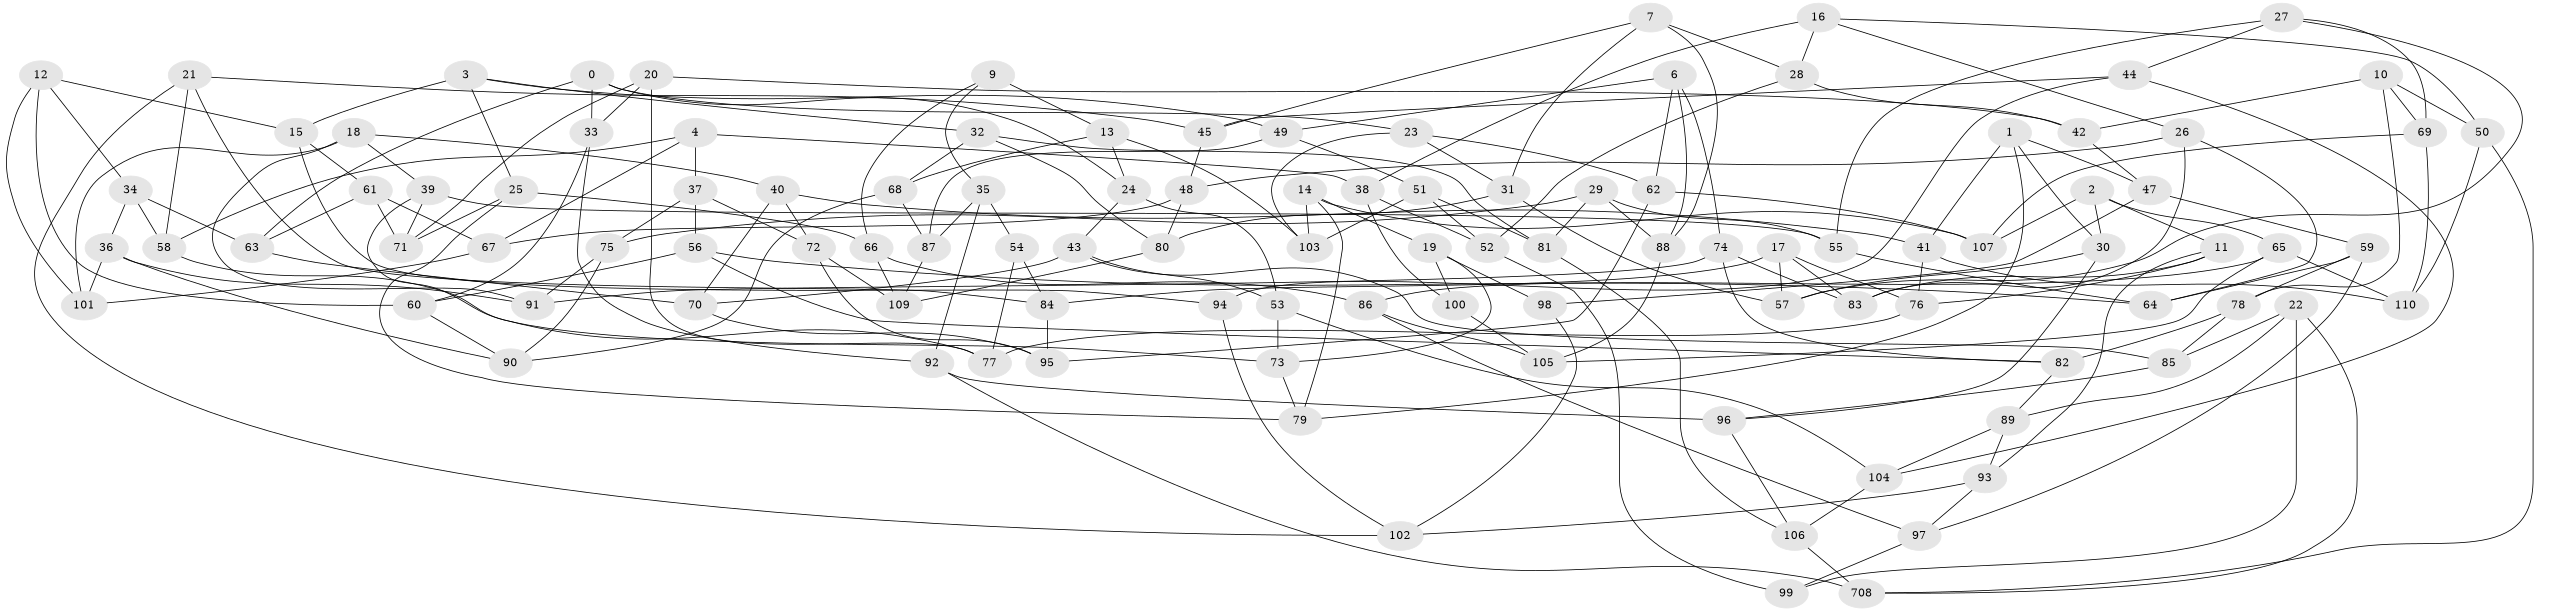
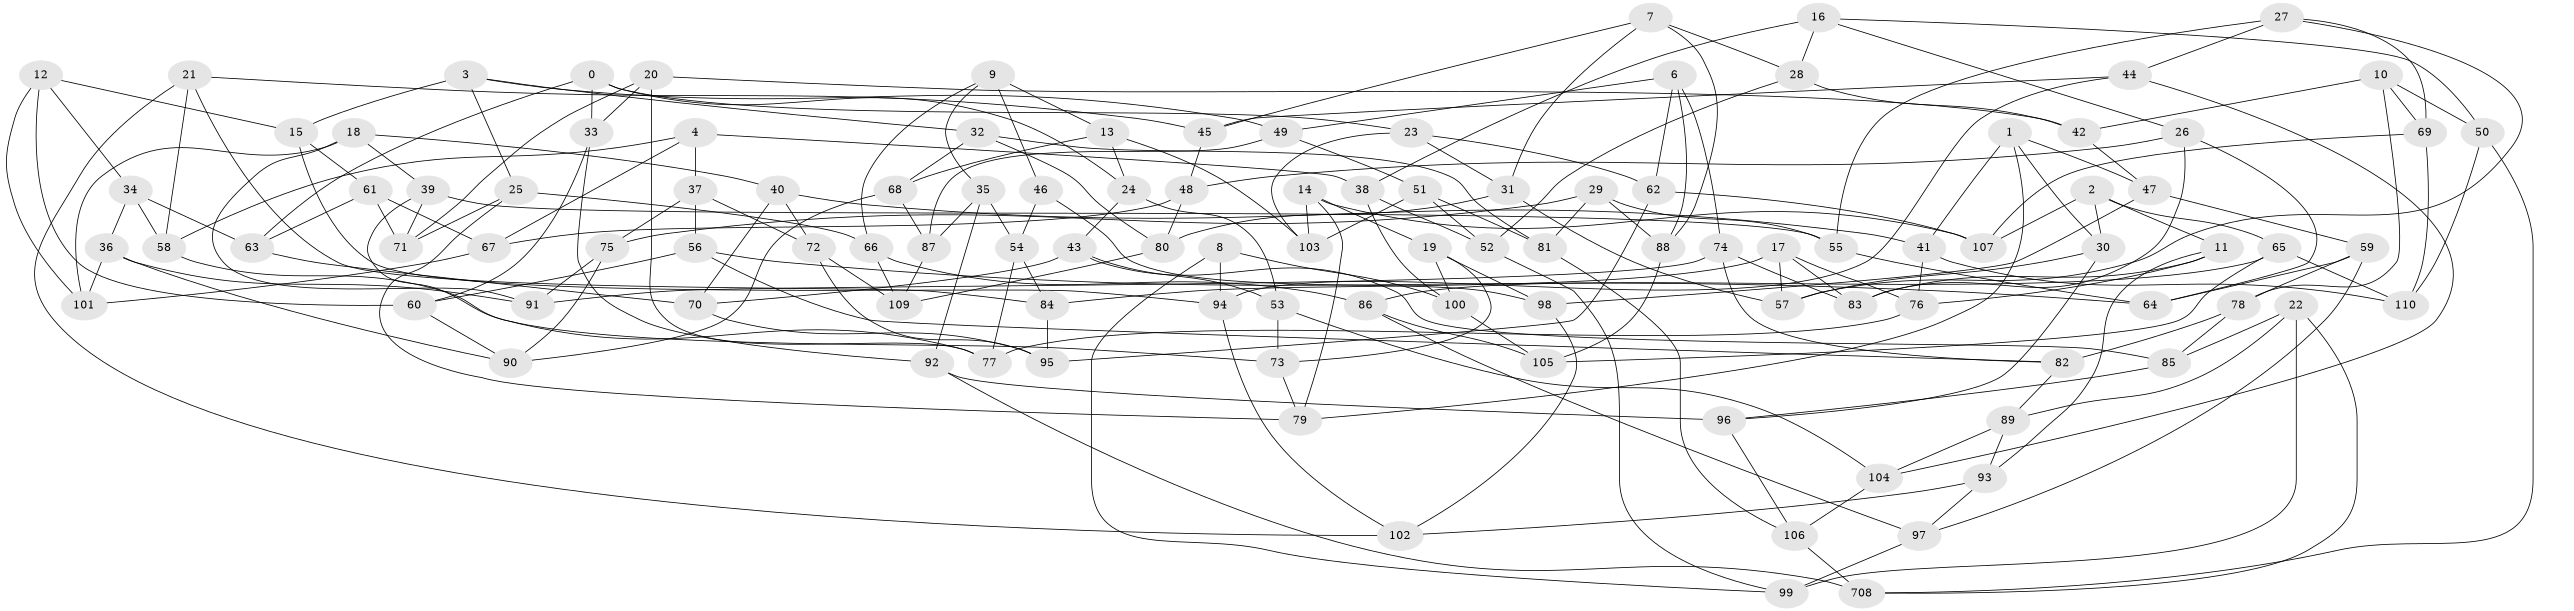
node "46": added
node "8": added
